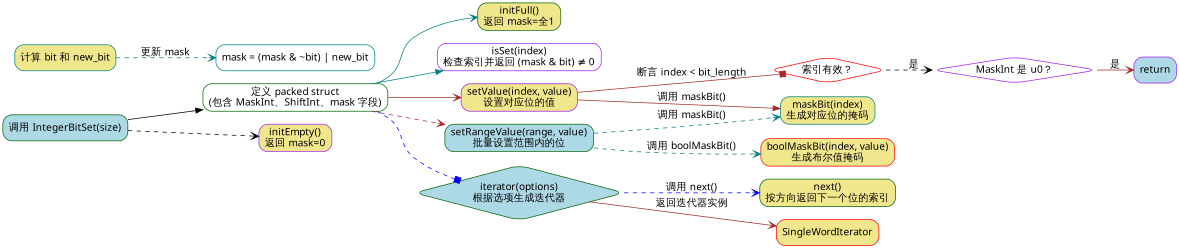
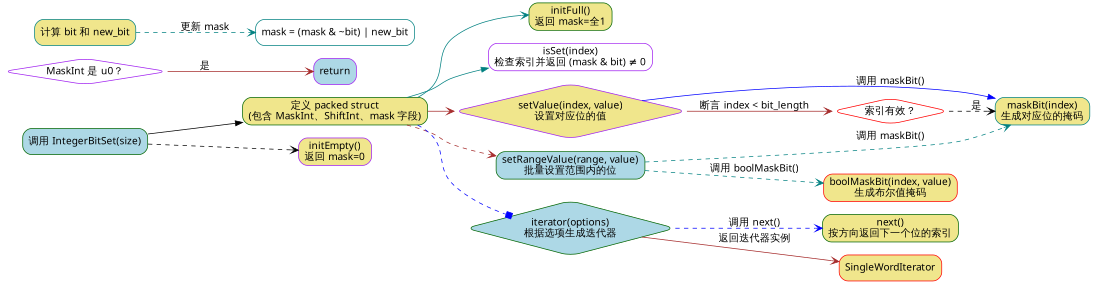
edge "索引有效？" -> "MaskInt 是 u0？": now "索引有效？" -> "maskBit(index) 生成对应位的掩码"
edge "setValue(index, value) 设置对应位的值" -> "索引有效？": arrowhead box -> vee
node "定义 packed struct (包含 MaskInt、ShiftInt、mask 字段)": fillcolor white -> khaki
node "setValue(index, value) 设置对应位的值": shape box -> diamond
edge "setValue(index, value) 设置对应位的值" -> "maskBit(index) 生成对应位的掩码": color brown -> blue
